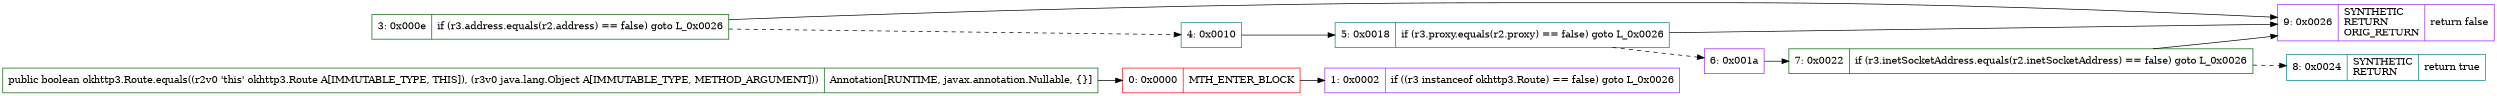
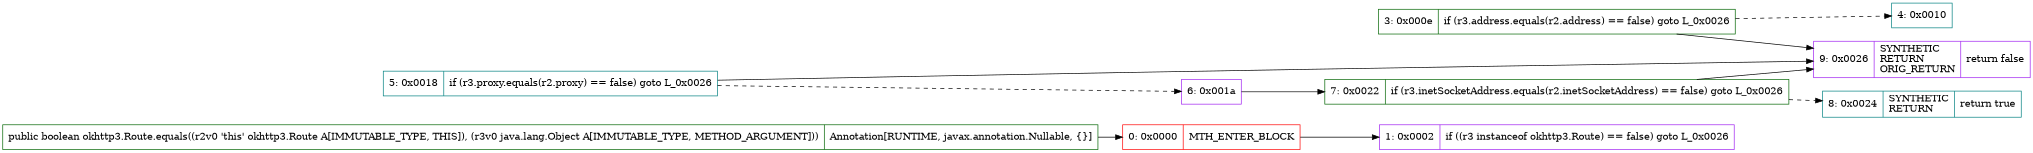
edge "4: 0x0010" -> "5: 0x0018": removed
